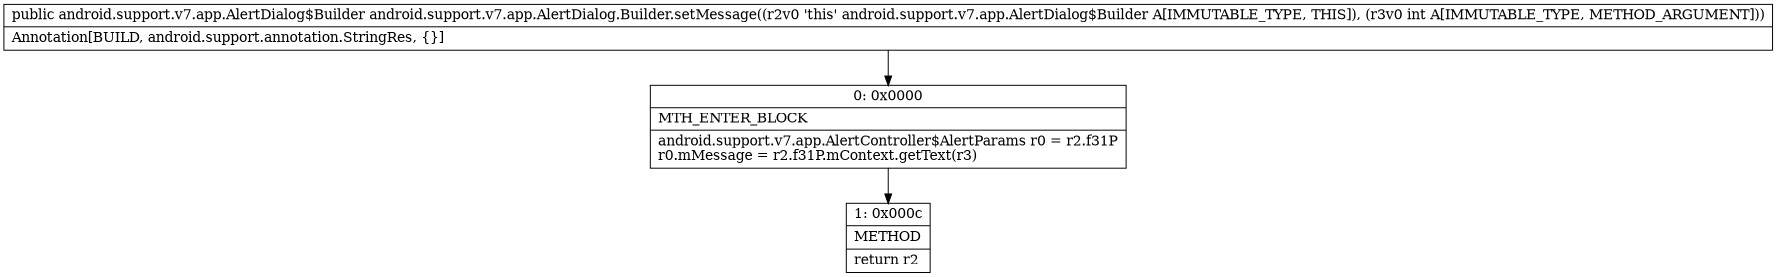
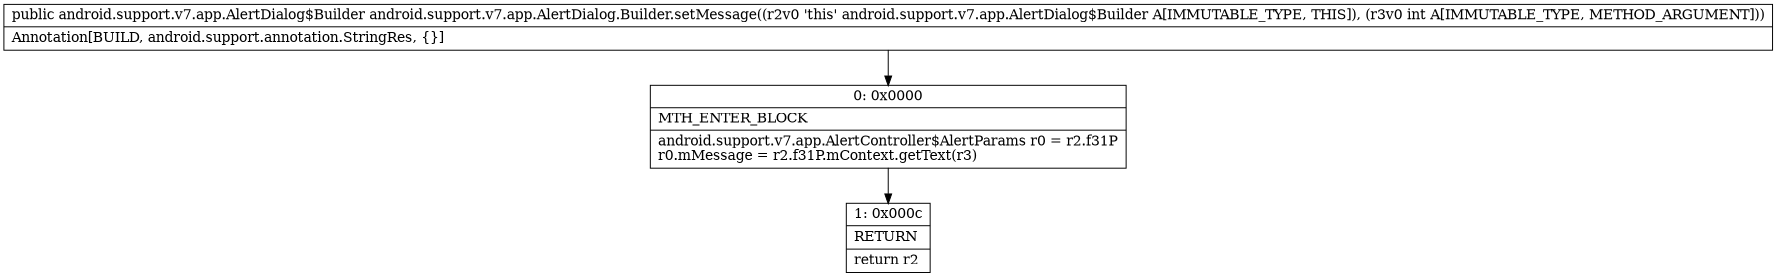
node "1: 0x000c": text "METHOD" -> "RETURN"
